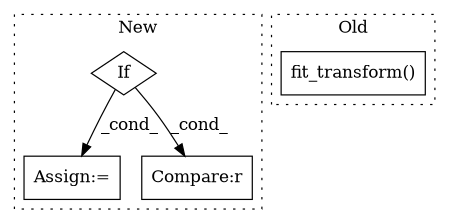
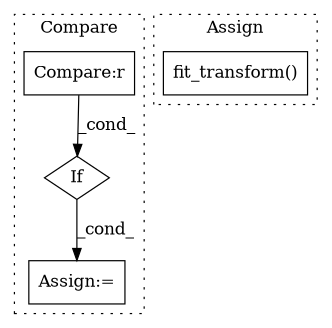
cluster "New": label "New" -> "Compare"
cluster "Old": label "Old" -> "Assign"
edge "If" -> "Compare:r": reversed
